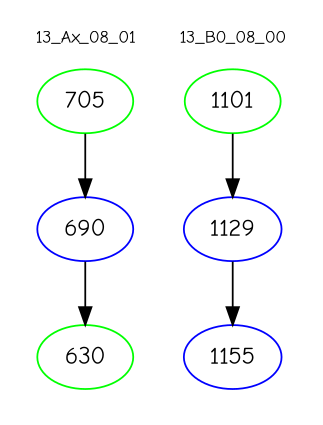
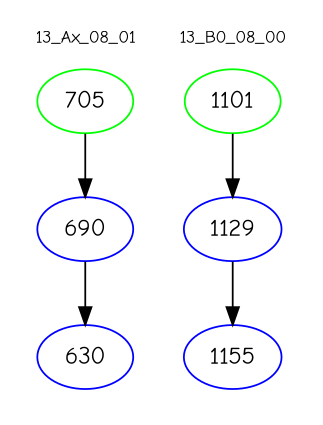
node "630": color green -> blue
